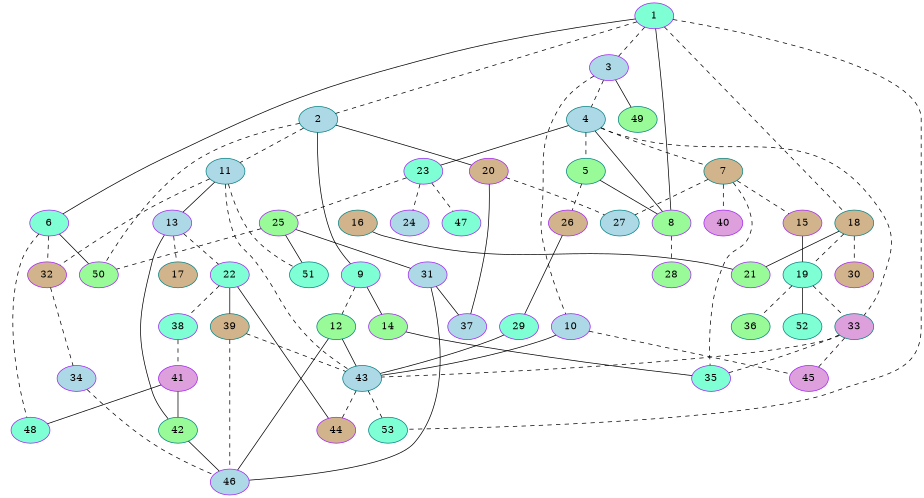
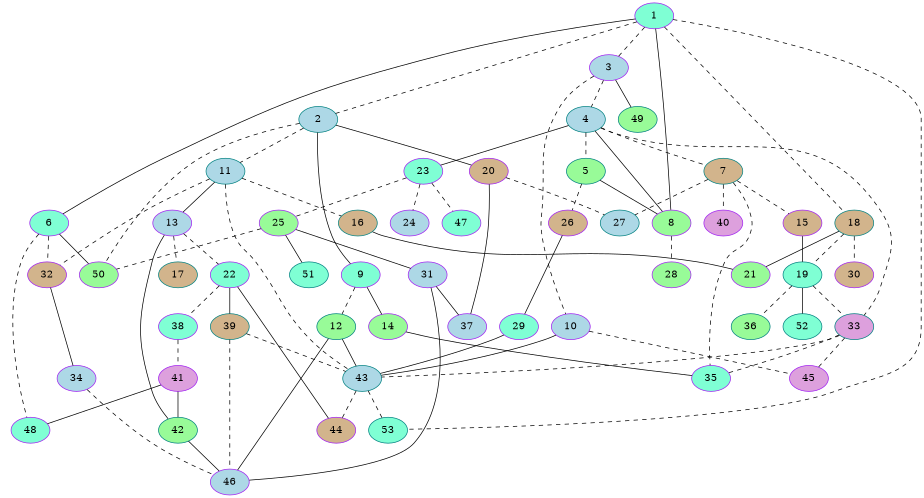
edge "11" -- "51": now "11" -- "16"
edge "32" -- "34": style dashed -> solid
